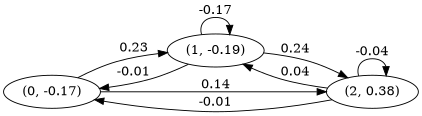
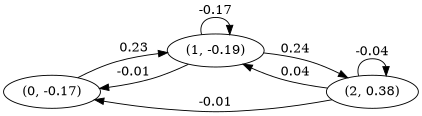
edge "(0, -0.17)" -> "(2, 0.38)": removed, label "0.14"
